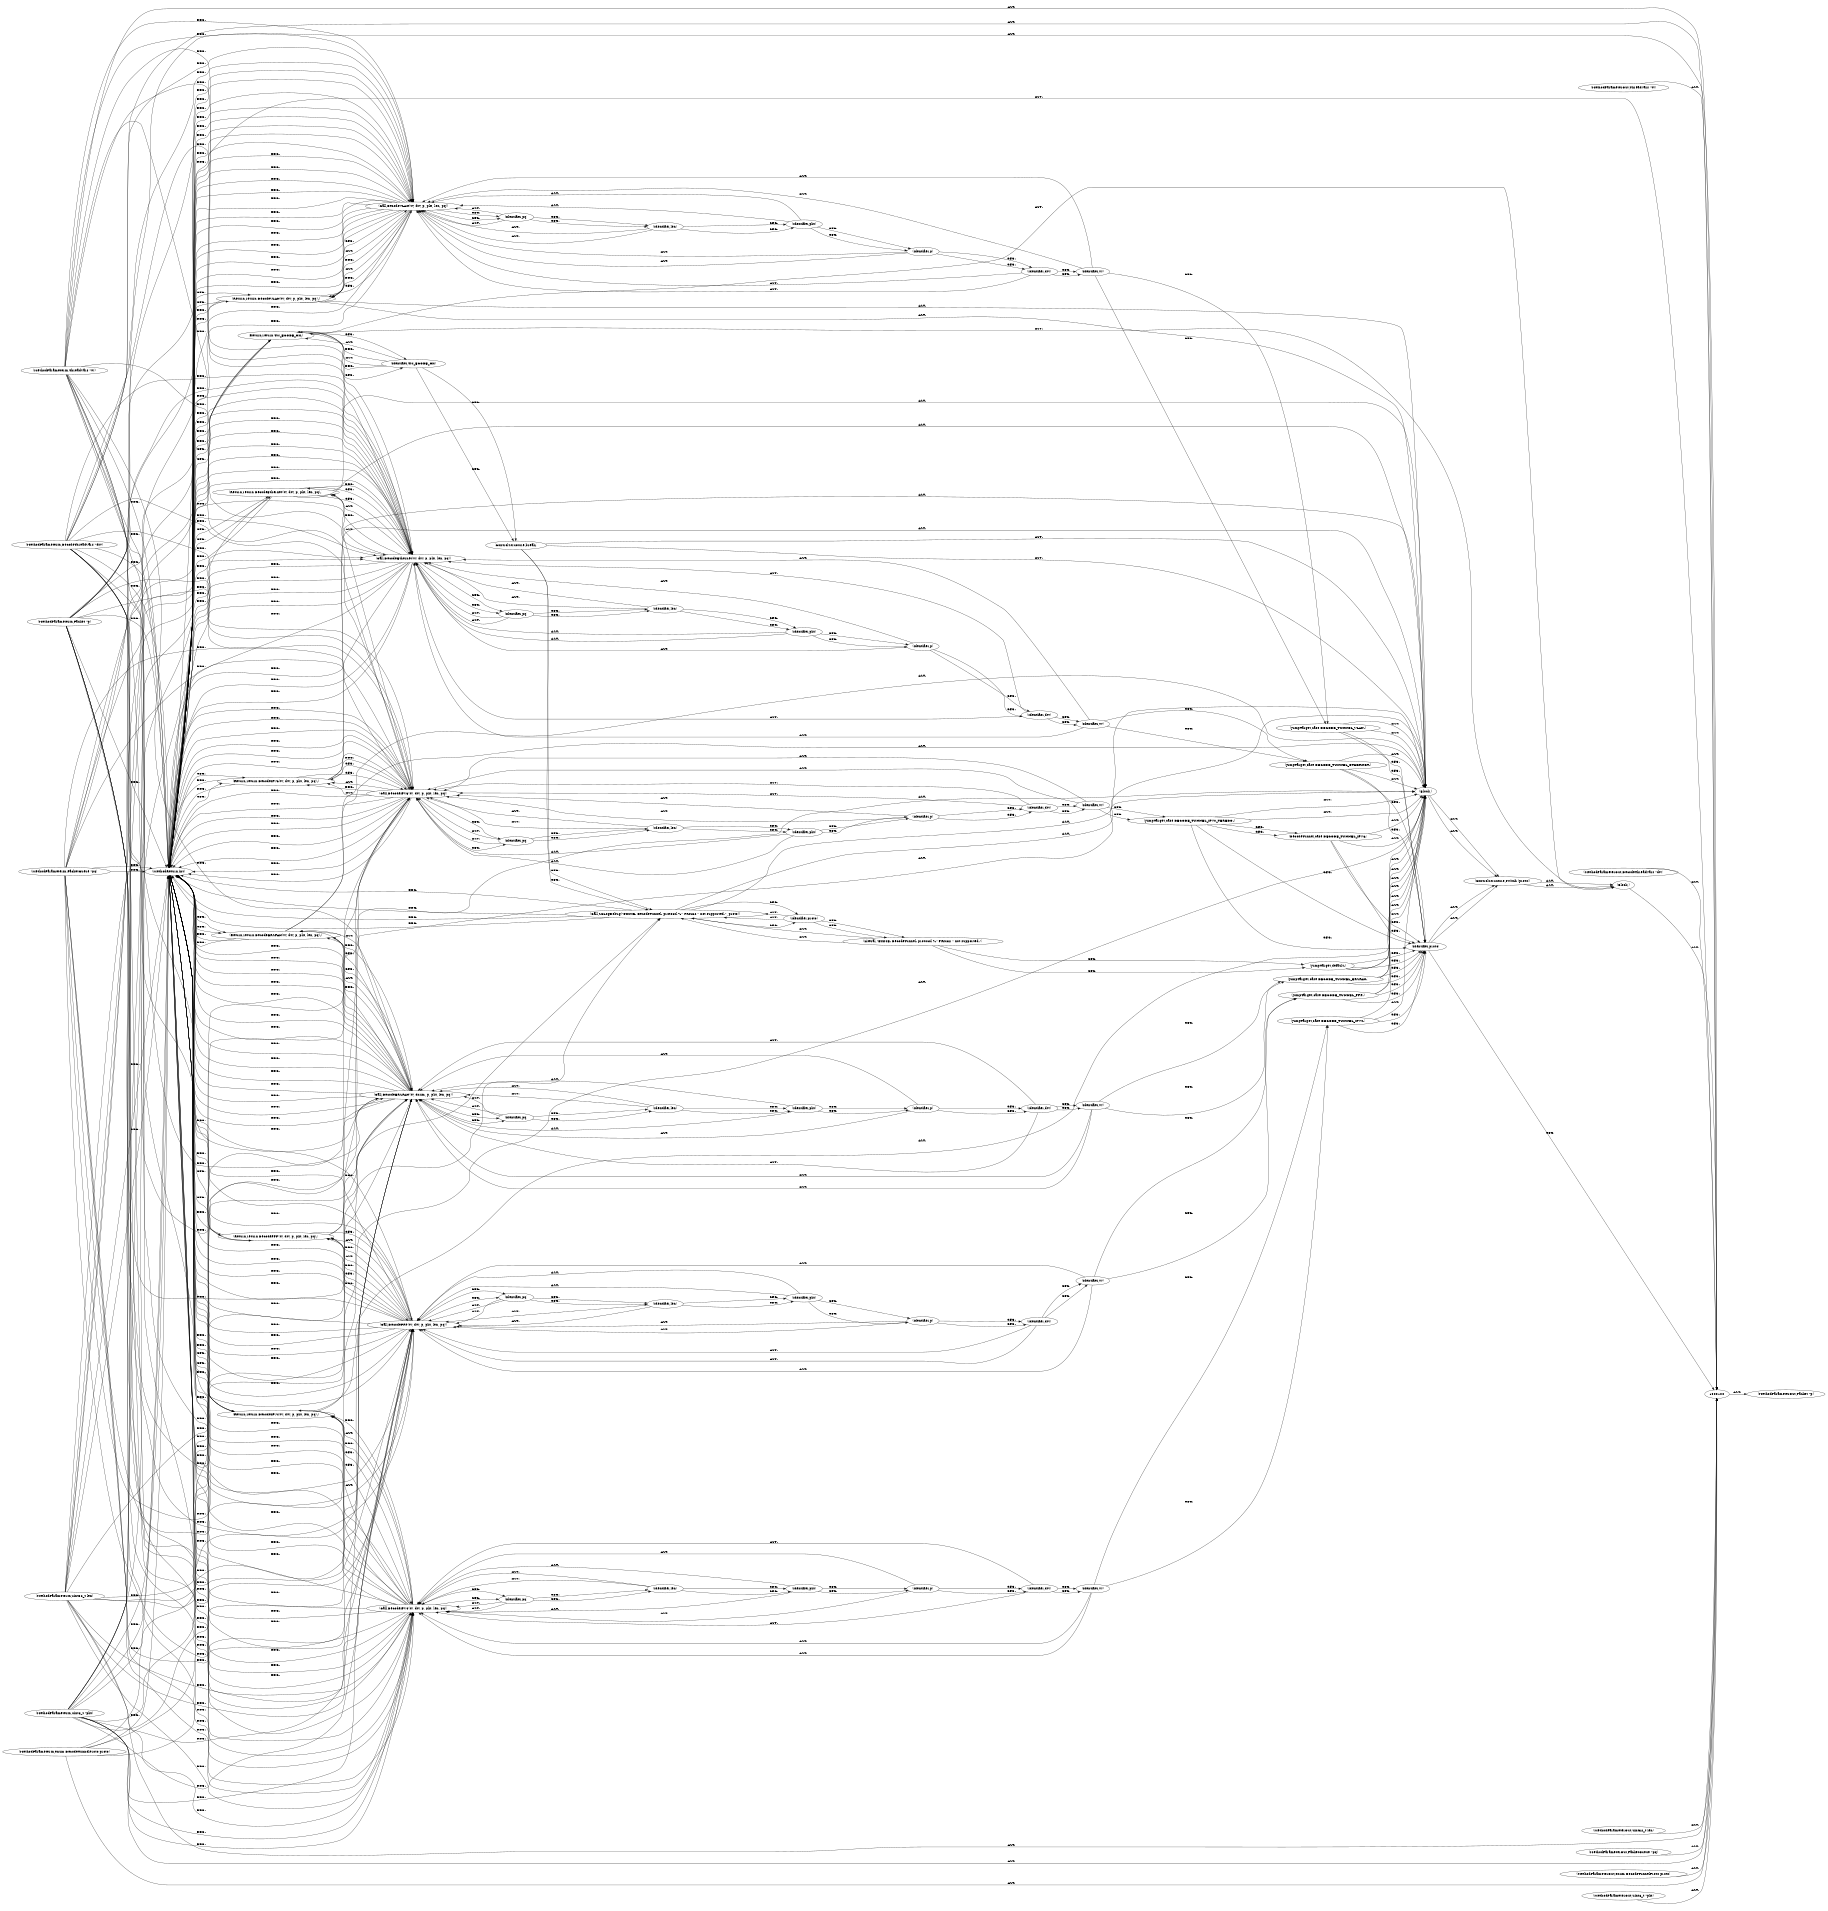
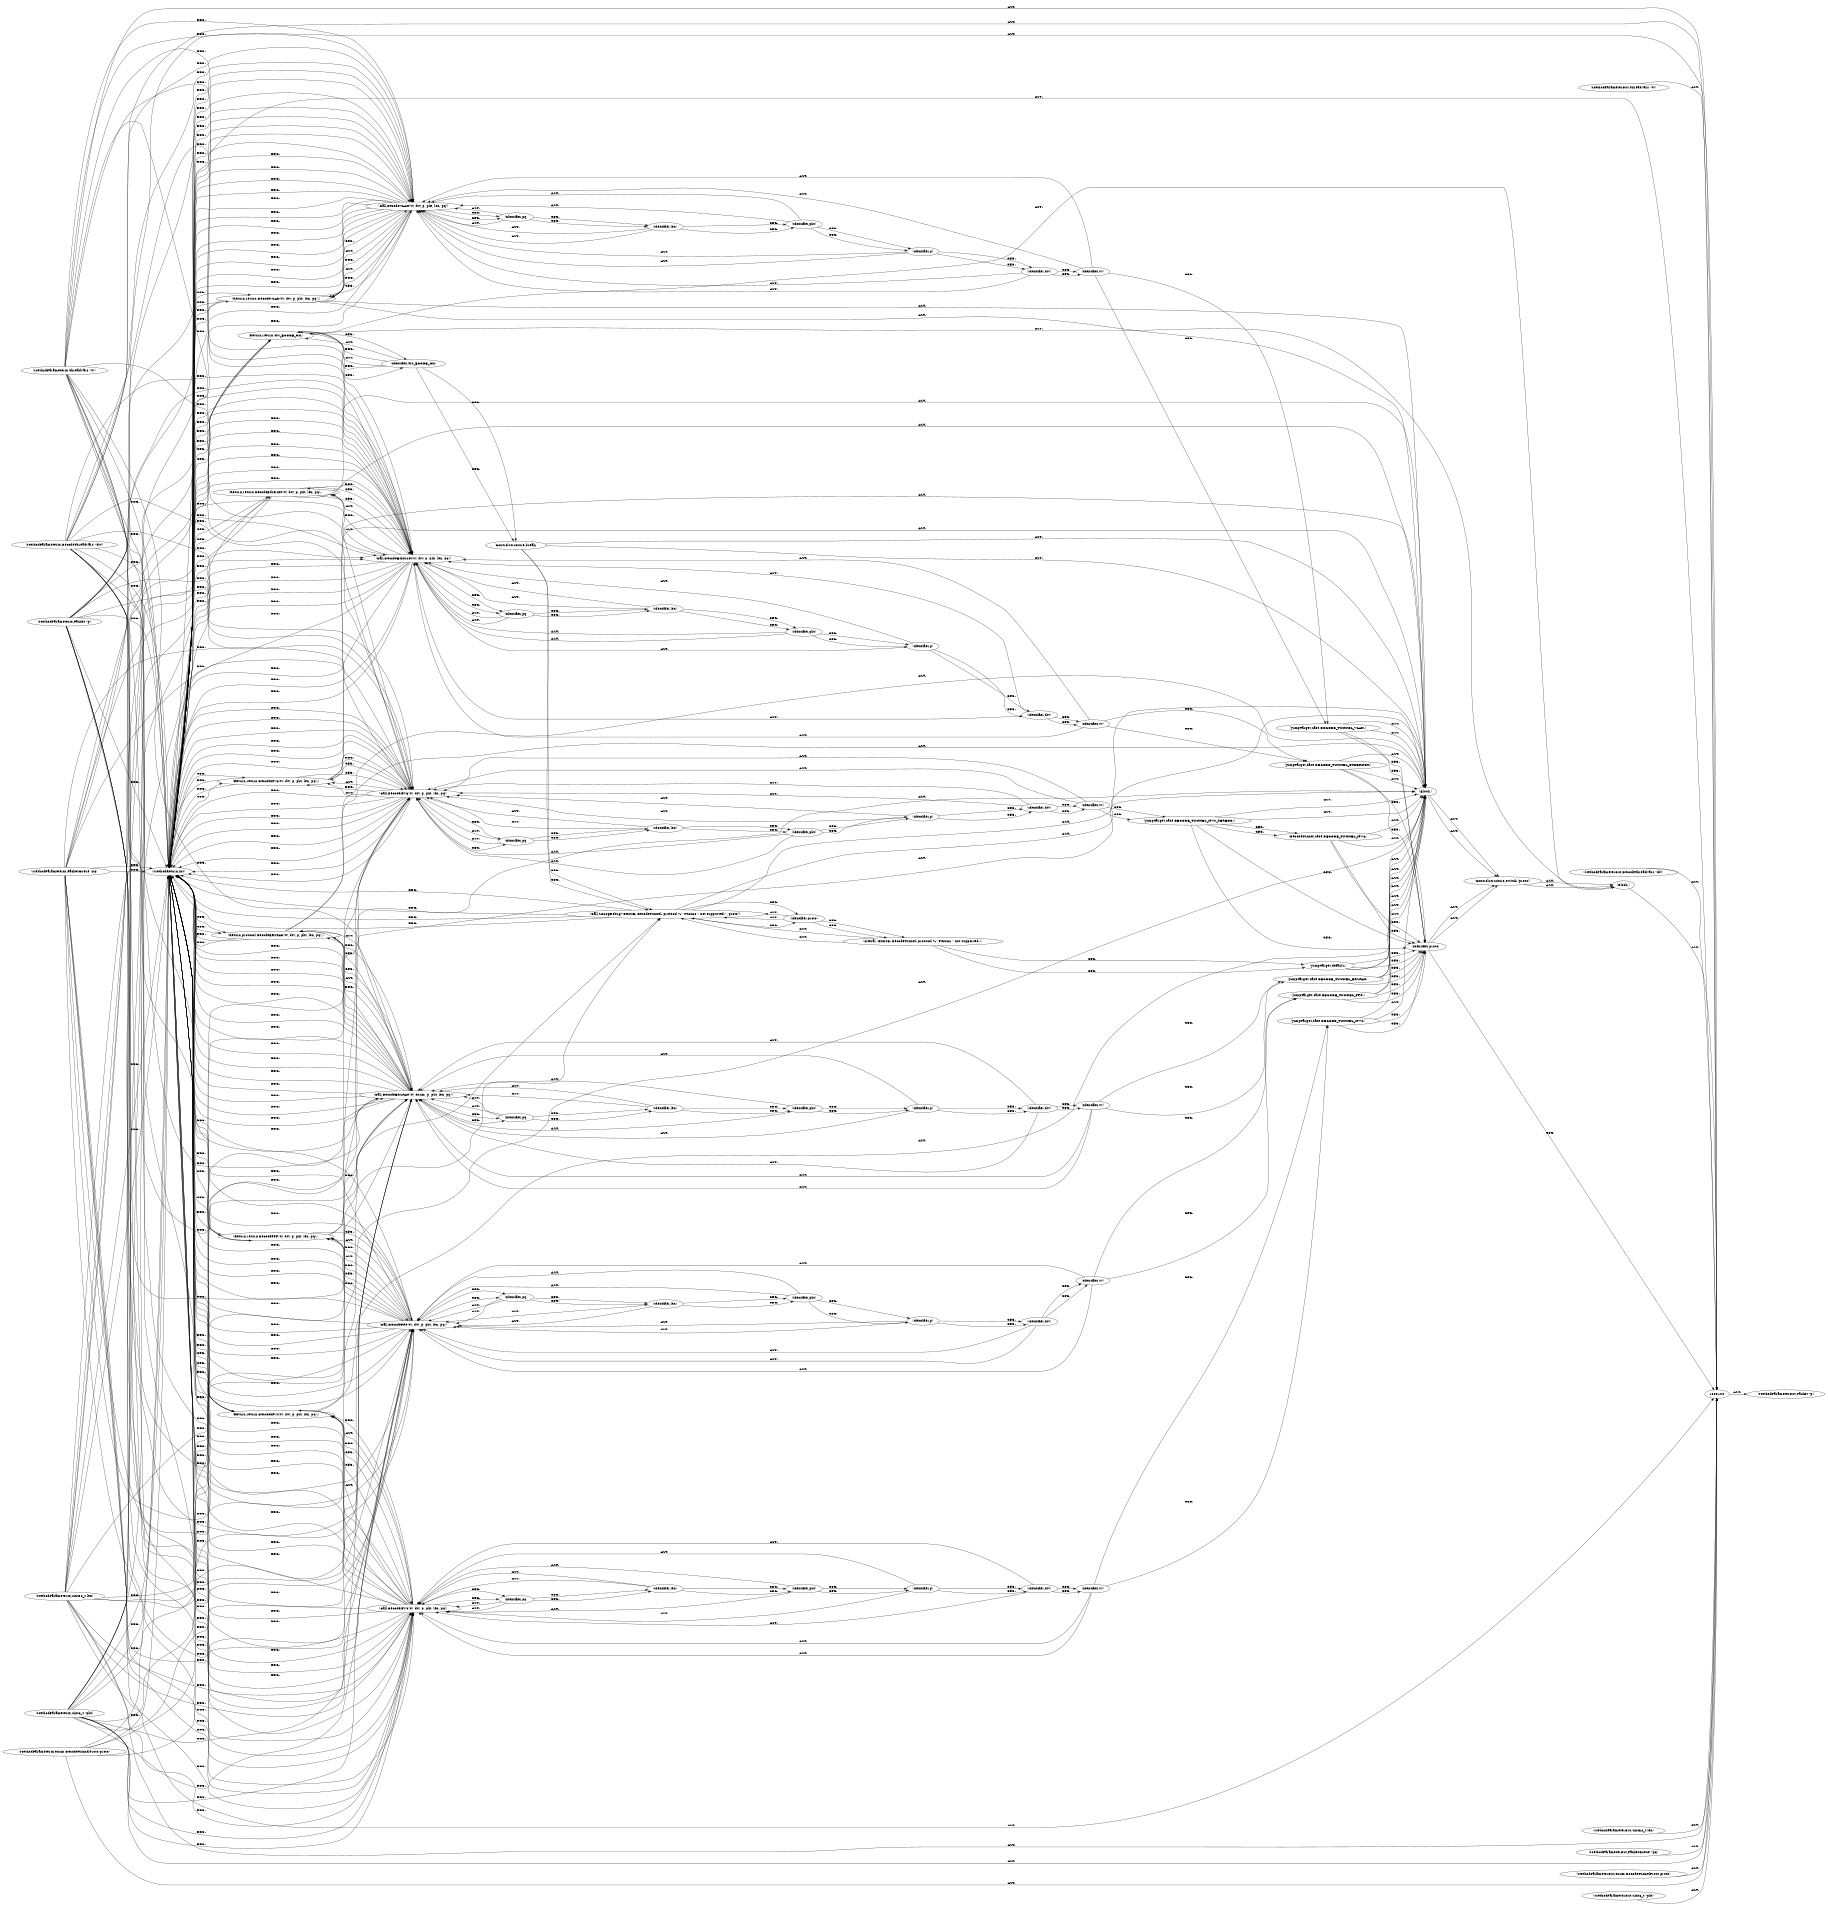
node "(Return,return DecodeERSPAN(tv, dtv, p, pkt, len, pq);)": label "(Return,return DecodeERSPAN(tv, dtv, p, pkt, len, pq);)" -> "(Return,protocol DecodeERSPAN(tv, dtv, p, pkt, len, pq);)"
edge "(MethodParameterIn,PacketQueue *pq)" -> "1000100": added, label "AST:"
